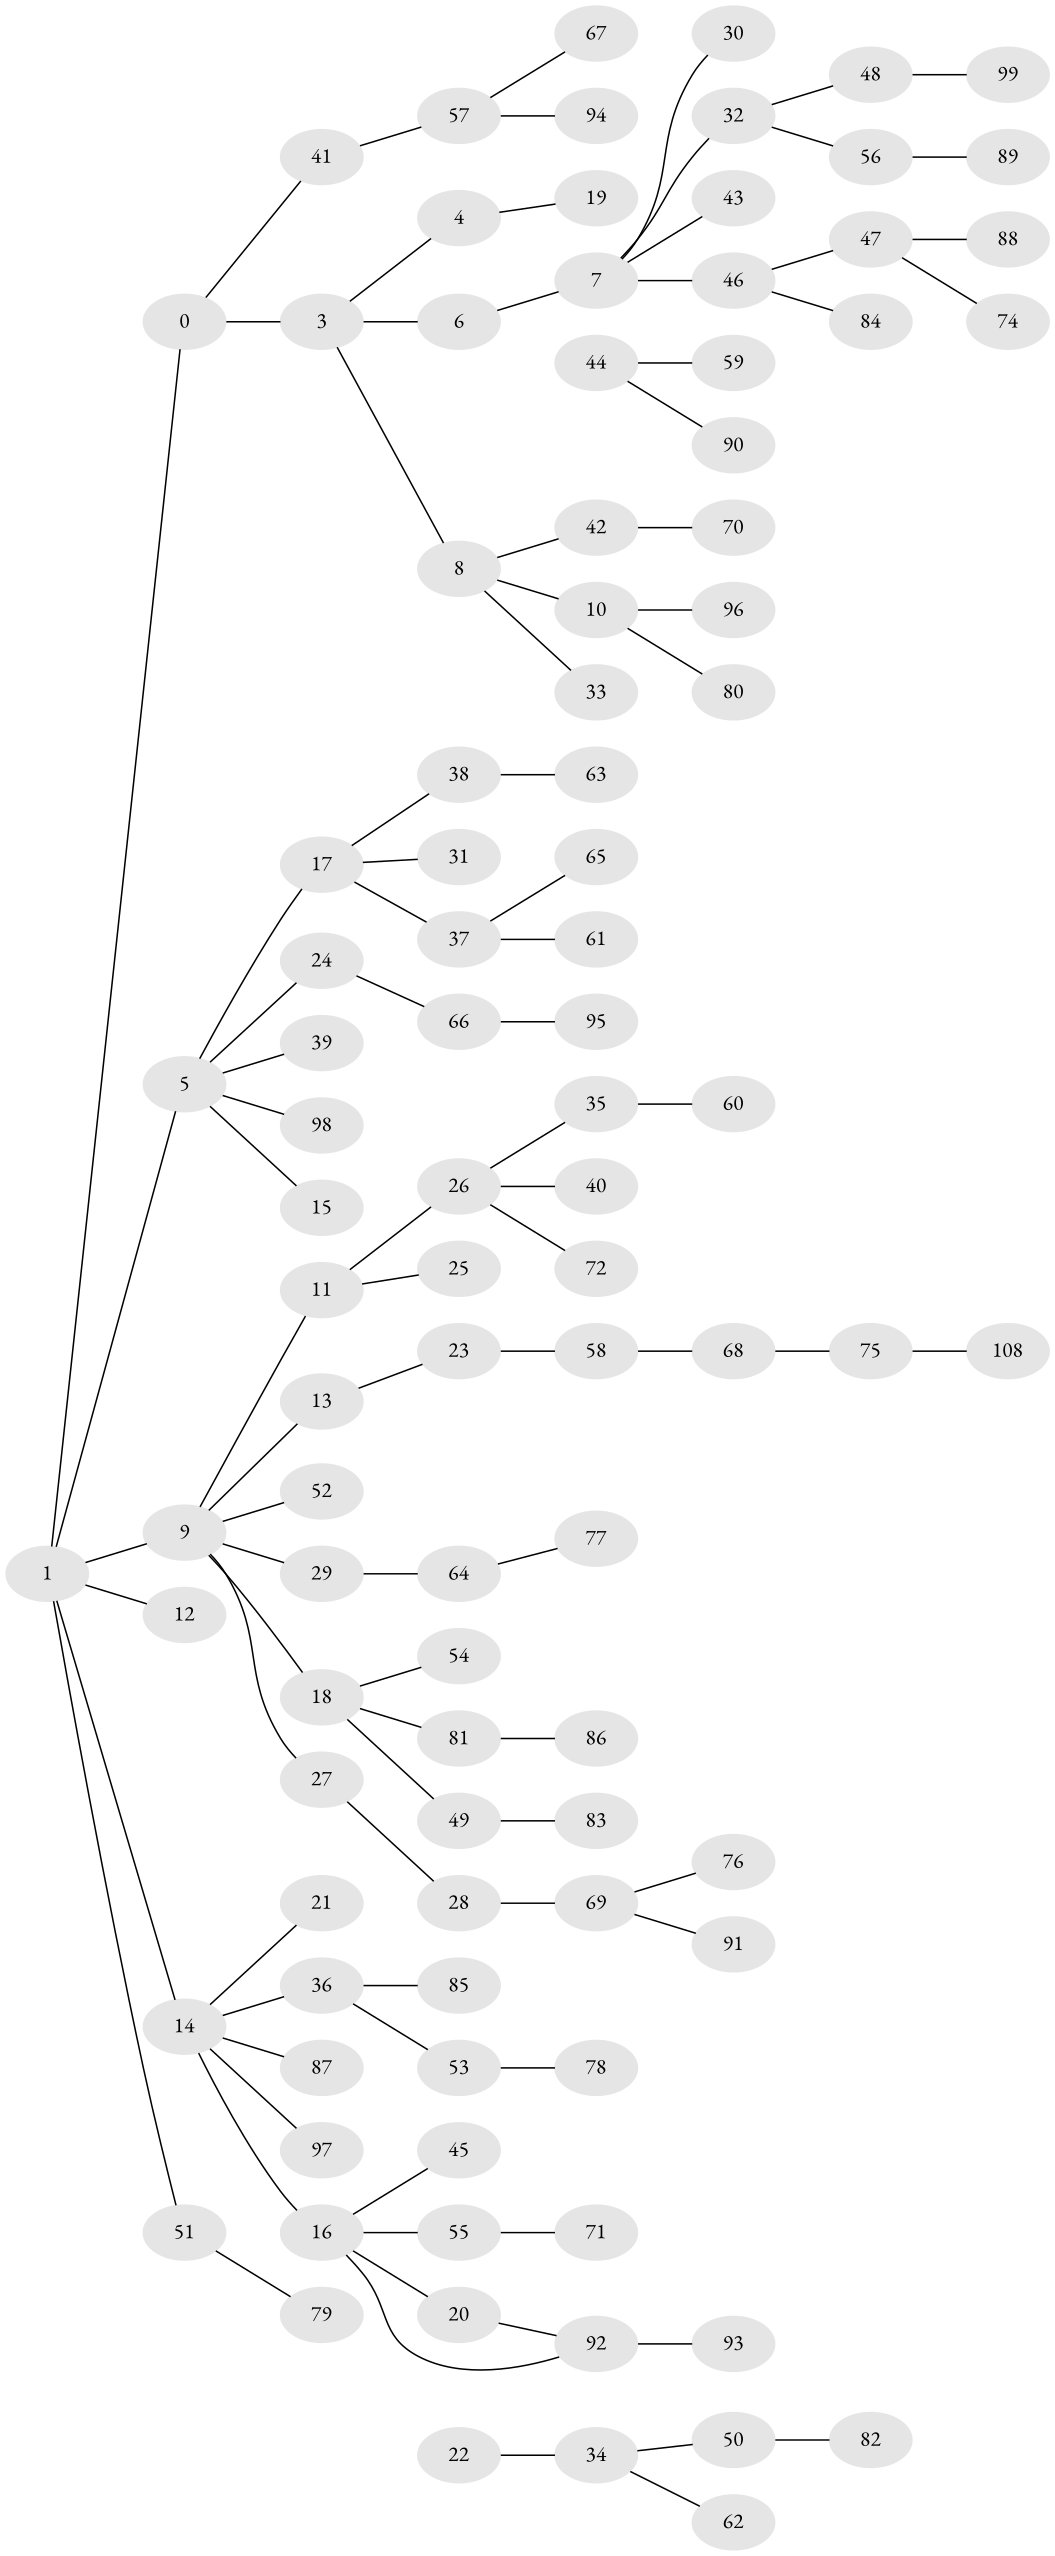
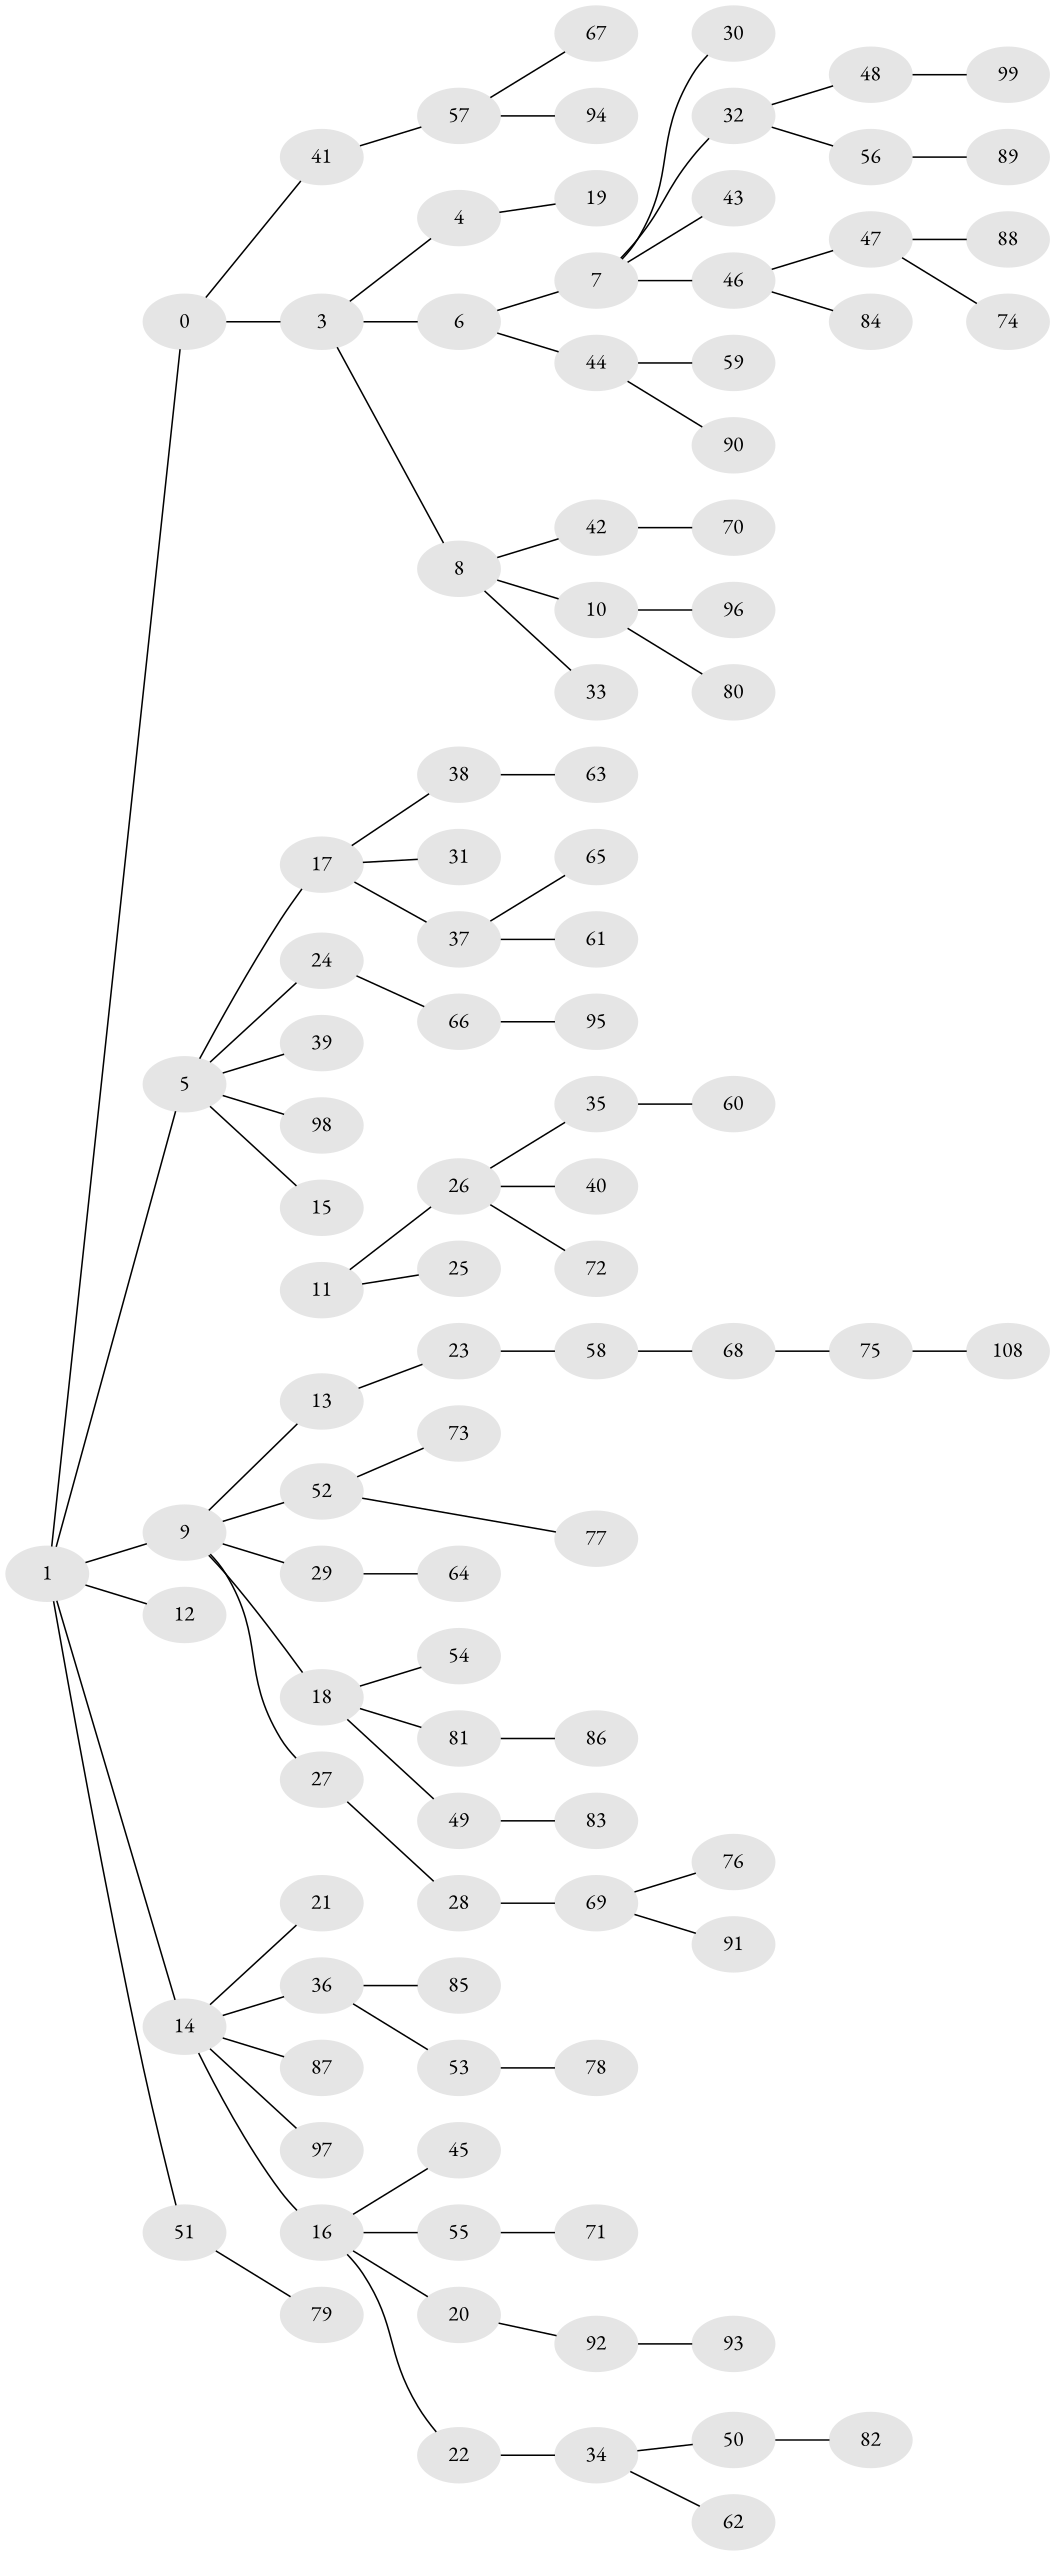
edge "6" -- "44": added
edge "11" -- "9": removed
node "73": added
edge "77" -- "64": now "77" -- "52"
edge "16" -- "92": now "16" -- "22"
